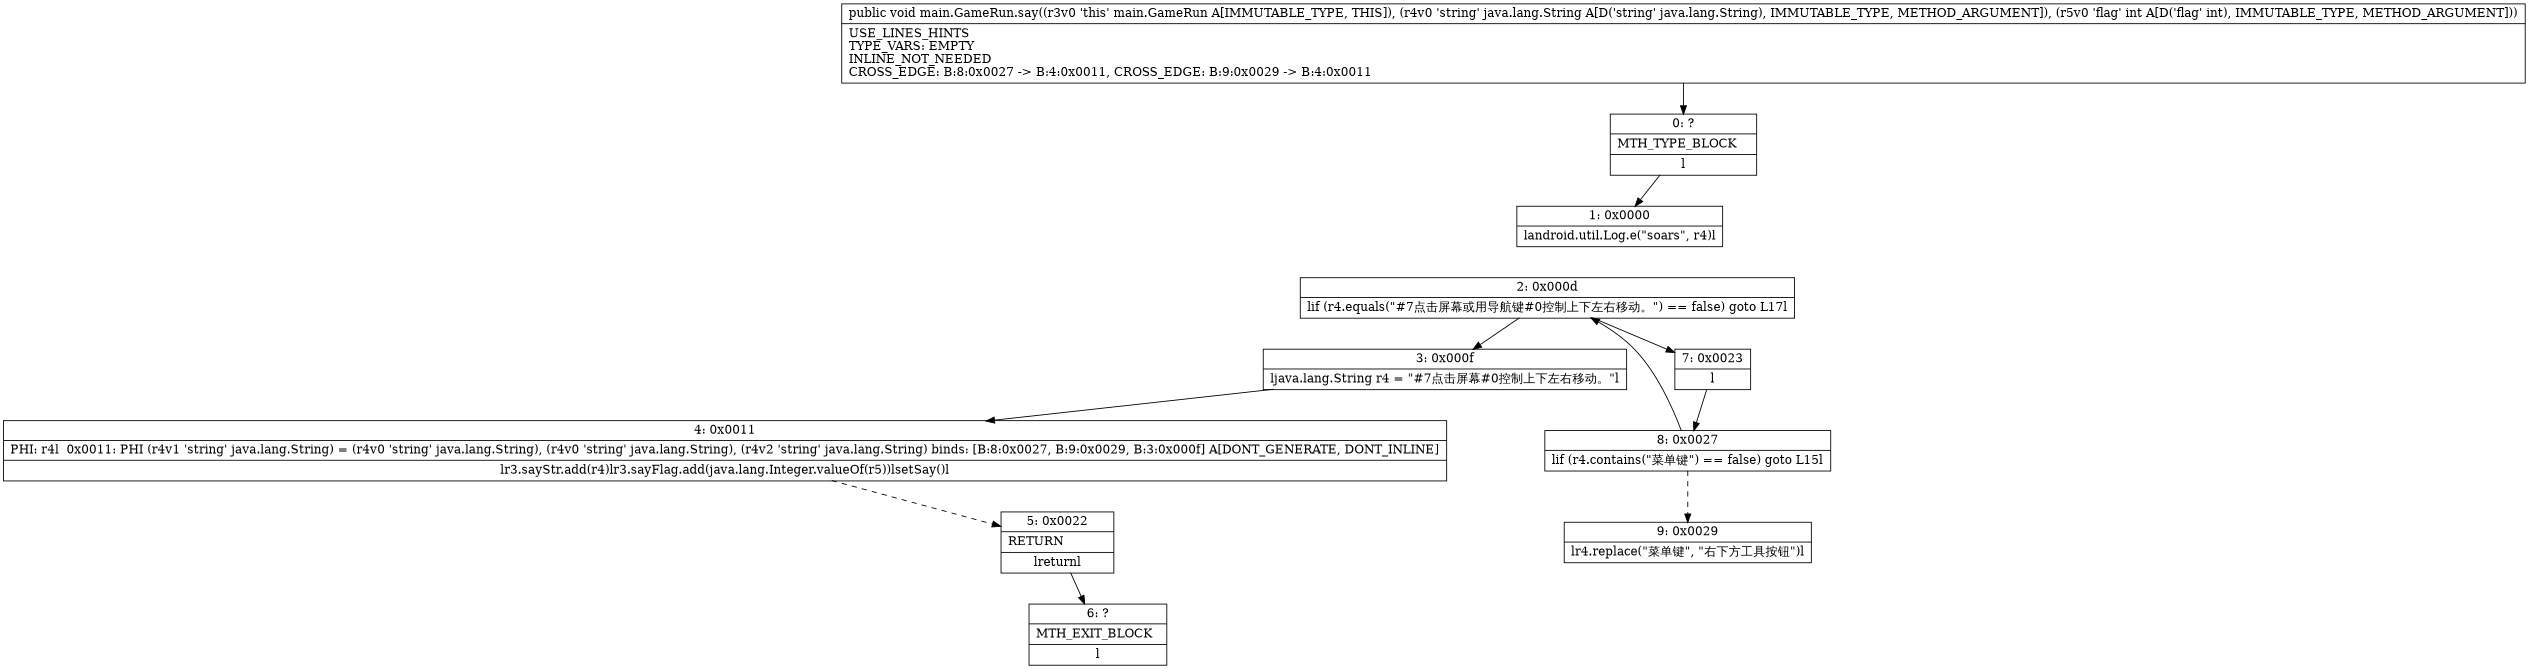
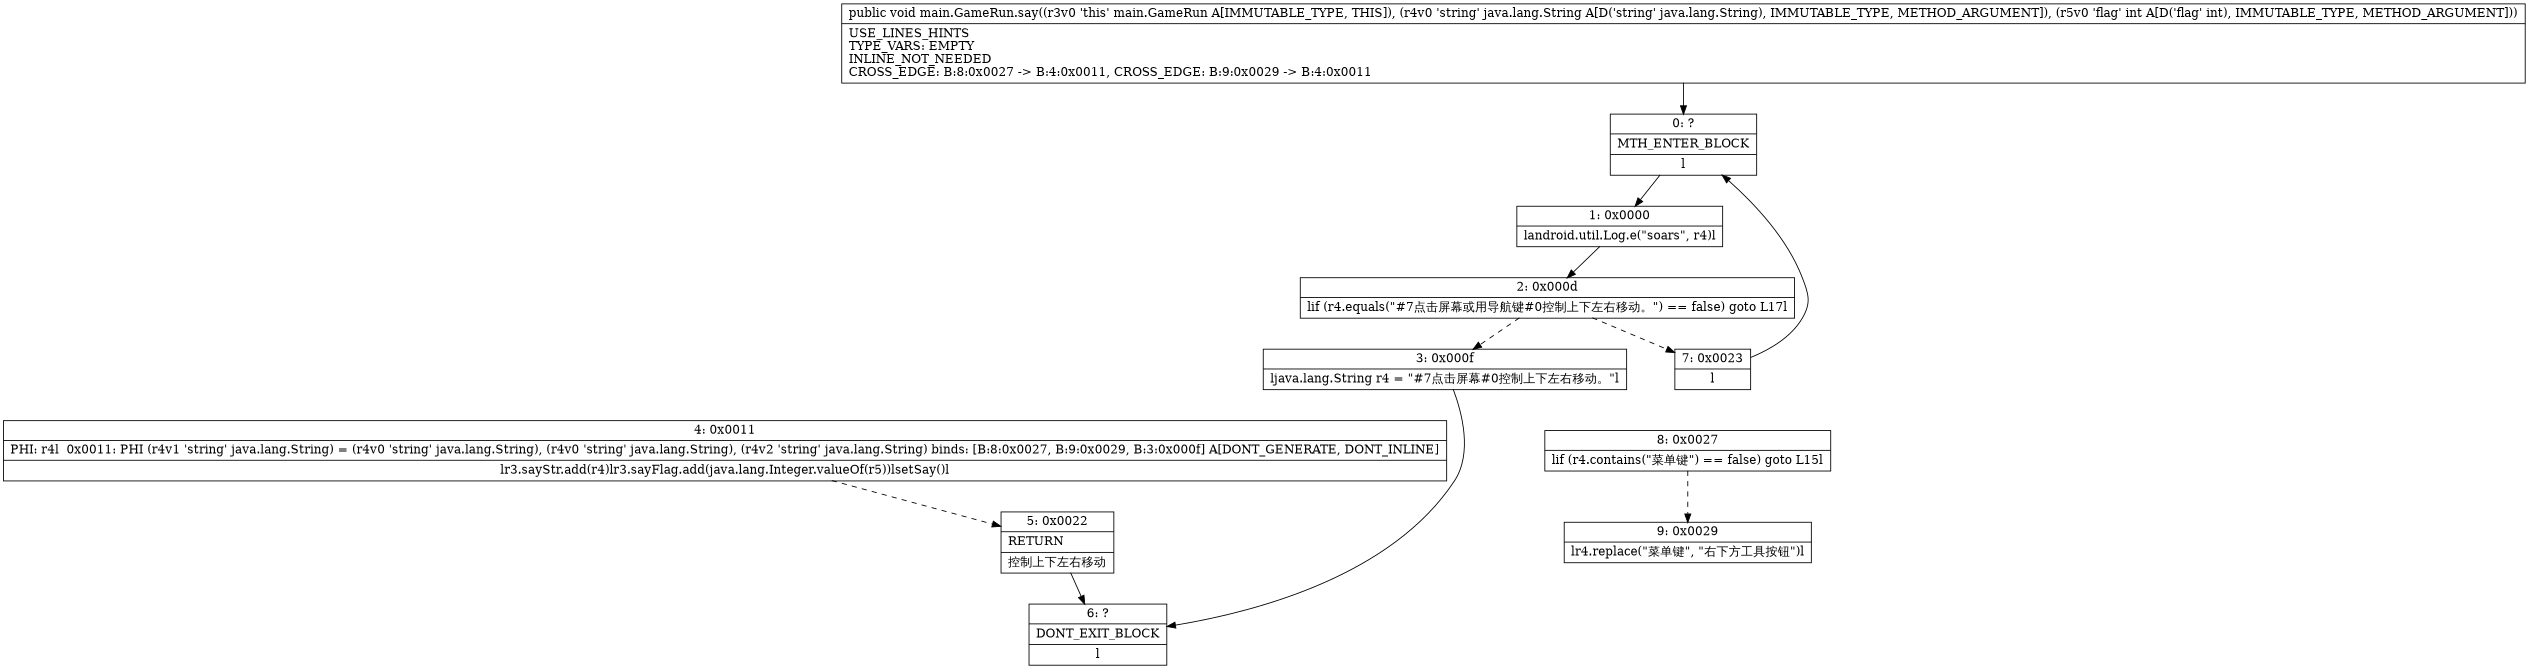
node "0: ?": text "MTH_TYPE_BLOCK" -> "MTH_ENTER_BLOCK"
edge "2: 0x000d" -> "3: 0x000f": style solid -> dashed
edge "2: 0x000d" -> "7: 0x0023": style solid -> dashed
edge "8: 0x0027" -> "2: 0x000d": now "1: 0x0000" -> "2: 0x000d"
edge "3: 0x000f" -> "4: 0x0011": now "3: 0x000f" -> "6: ?"
edge "7: 0x0023" -> "8: 0x0027": now "7: 0x0023" -> "0: ?"
node "5: 0x0022": text "lreturnl" -> "控制上下左右移动"
node "6: ?": text "MTH_EXIT_BLOCK" -> "DONT_EXIT_BLOCK"
